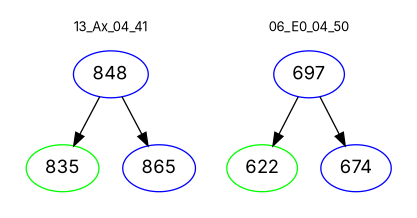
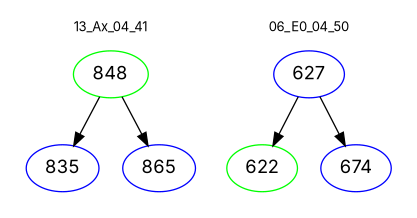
node "848": color blue -> green
node "697": label "697" -> "627"
node "835": color green -> blue
